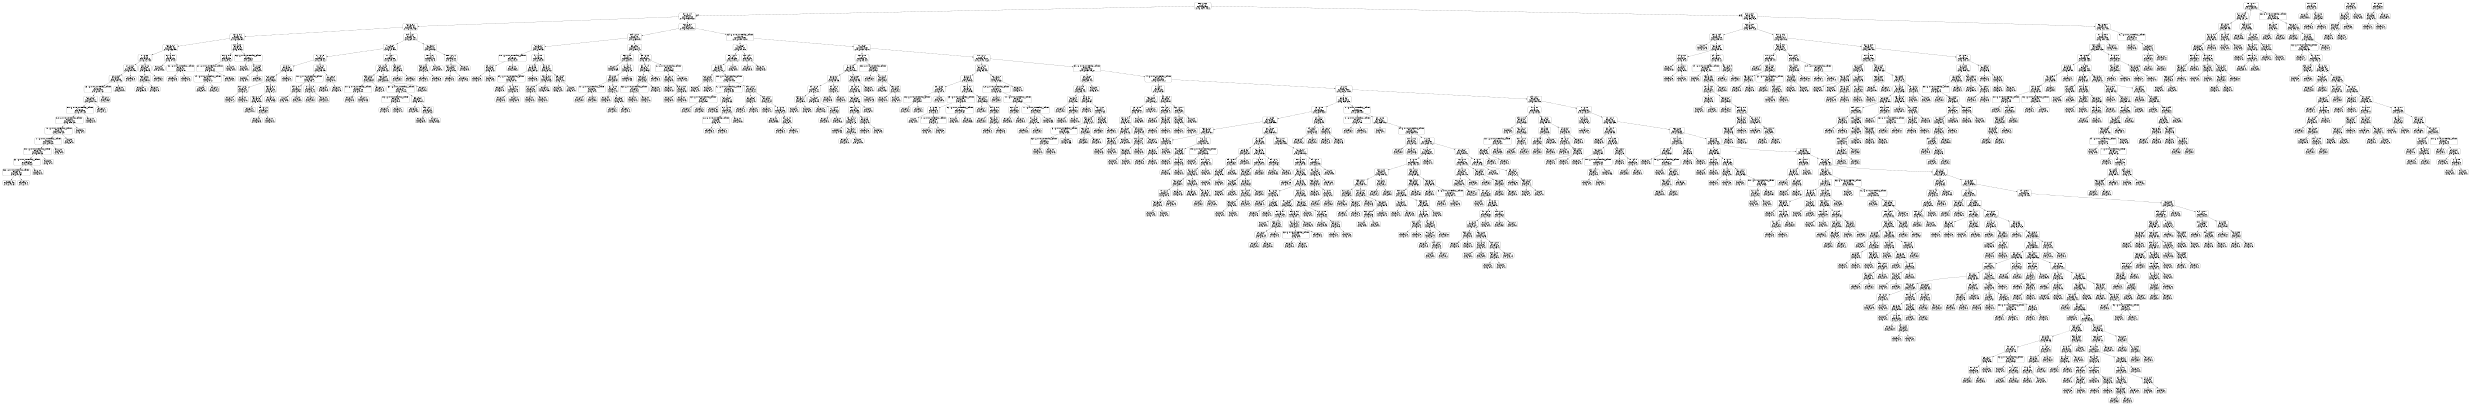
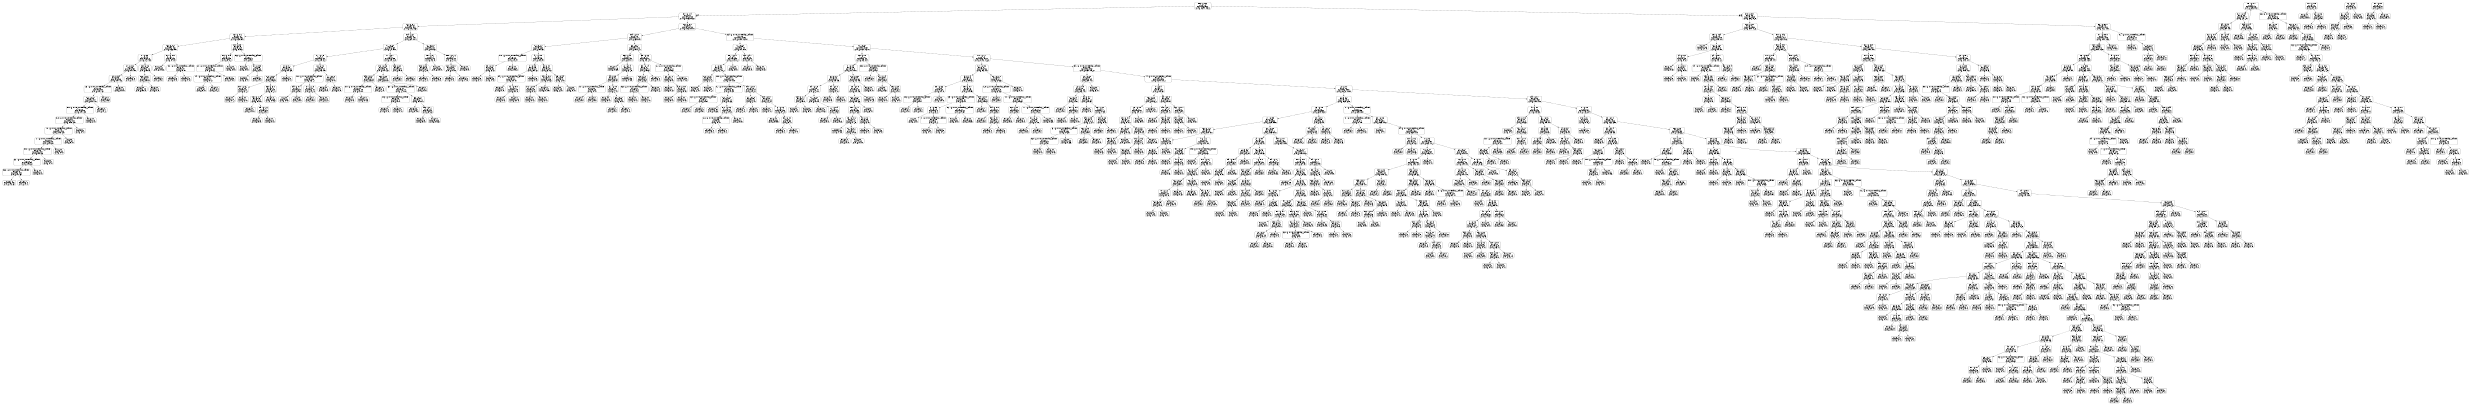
node "24 <= 0.2 gini = 0.3 value = 166 value = [205, 55]": label "24 <= 0.2 gini = 0.3 value = 166 value = [205, 55]" -> "24 <= 0.2 gini = 0.3 samples = 166 value = [205, 55]"
node "212 <= 17.8 gini = 0.2 samples = 5 value = [9, 1]": label "212 <= 17.8 gini = 0.2 samples = 5 value = [9, 1]" -> "212 <= 17.8 samples = 0.2 samples = 5 value = [9, 1]"
